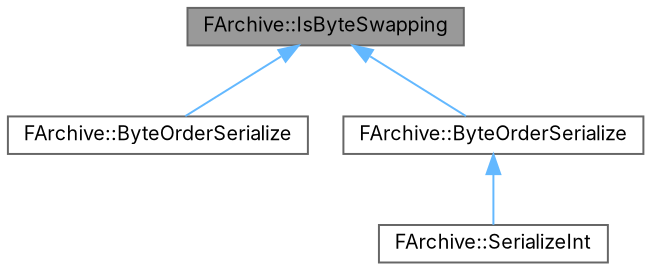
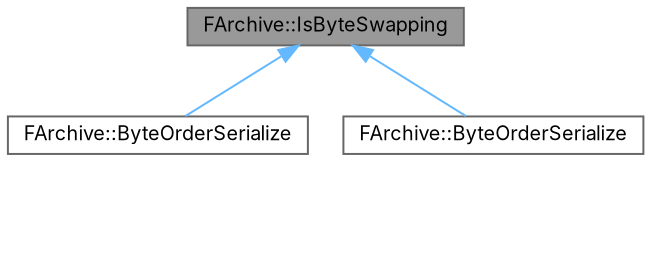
node "FArchive::SerializeInt": removed
